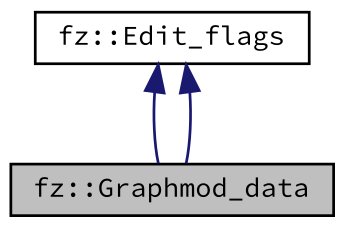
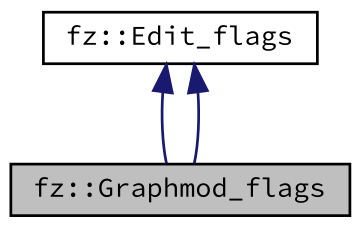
node "fz::Graphmod_data": label "fz::Graphmod_data" -> "fz::Graphmod_flags"
